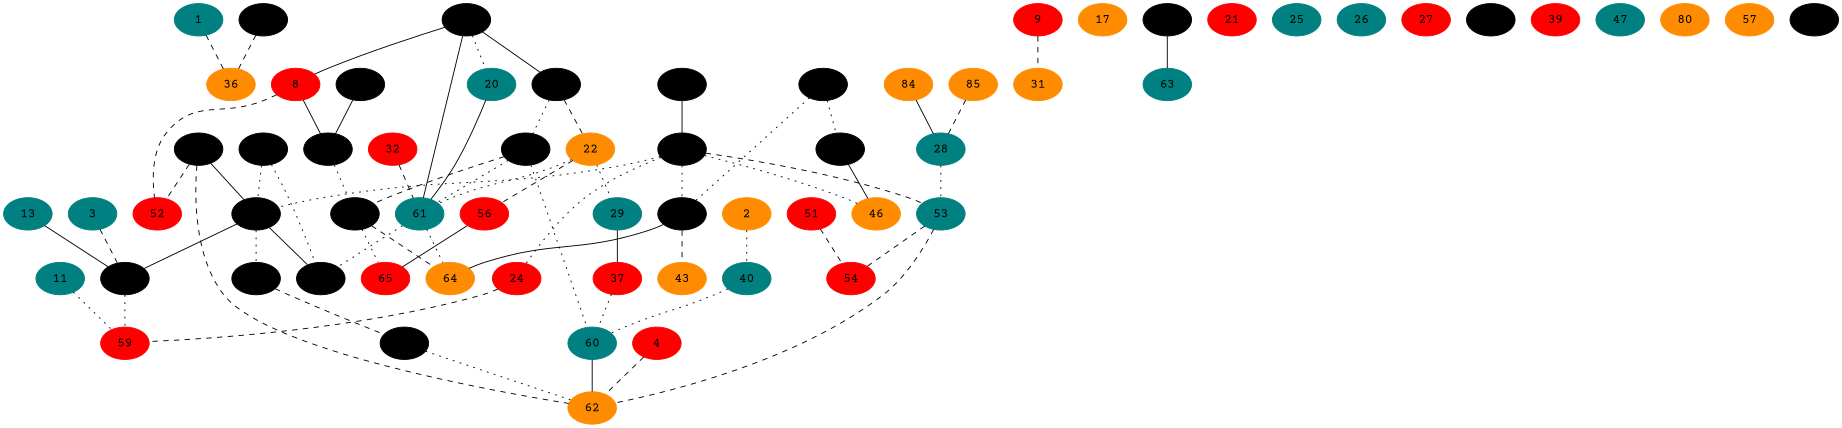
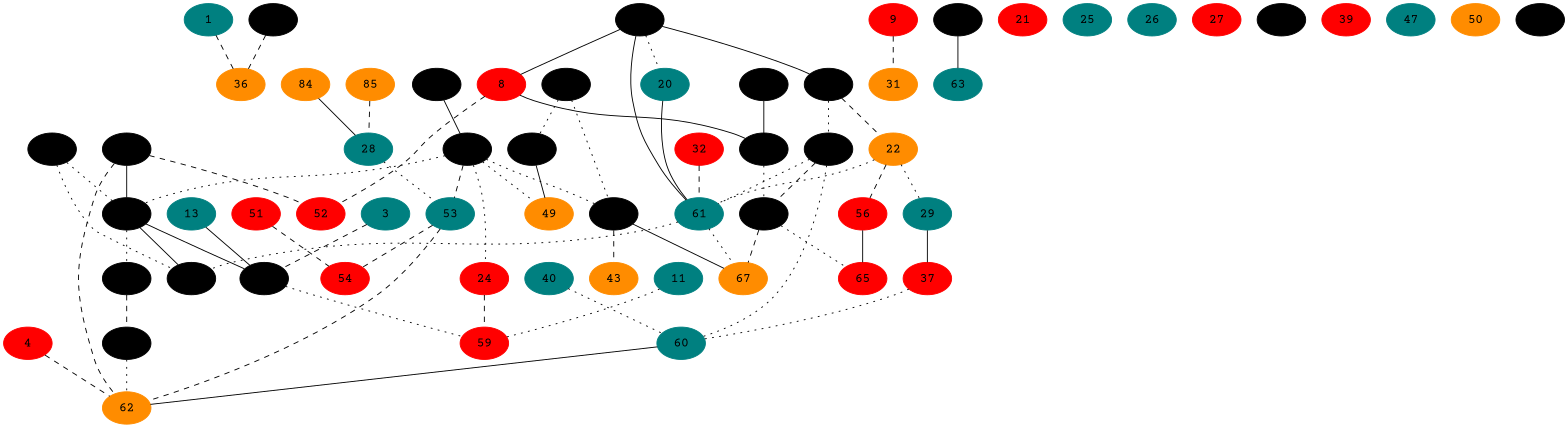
node "17": removed
node "80": label "80" -> "50"
node "57": removed
node "2": removed
node "46": label "46" -> "49"
node "64": label "64" -> "67"
